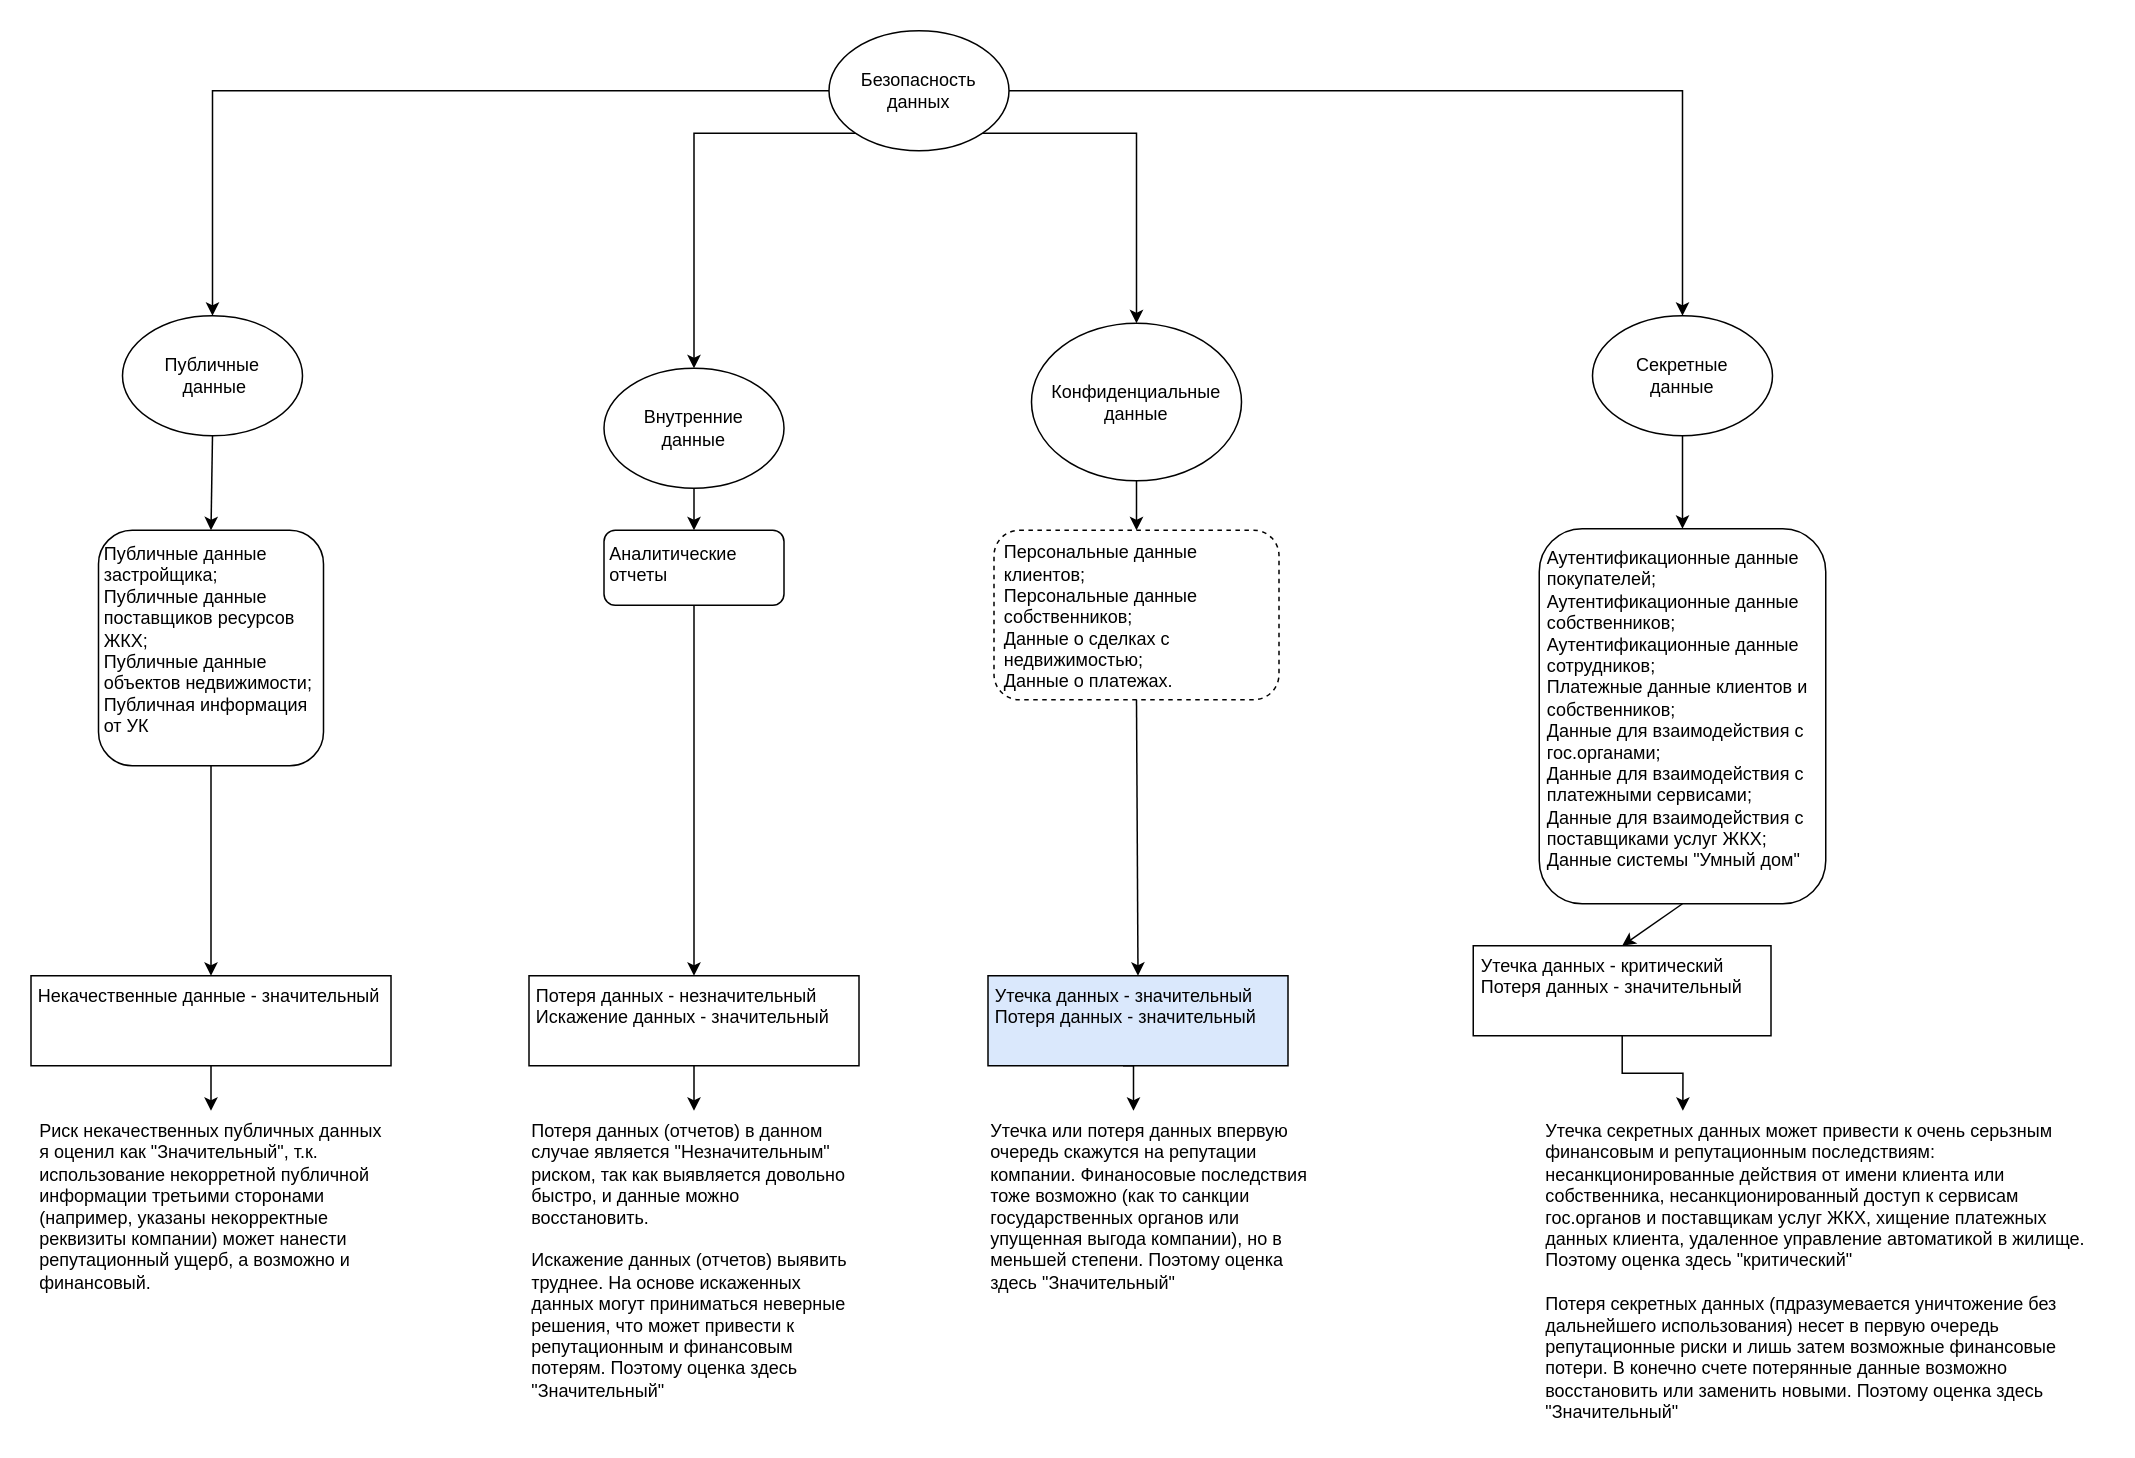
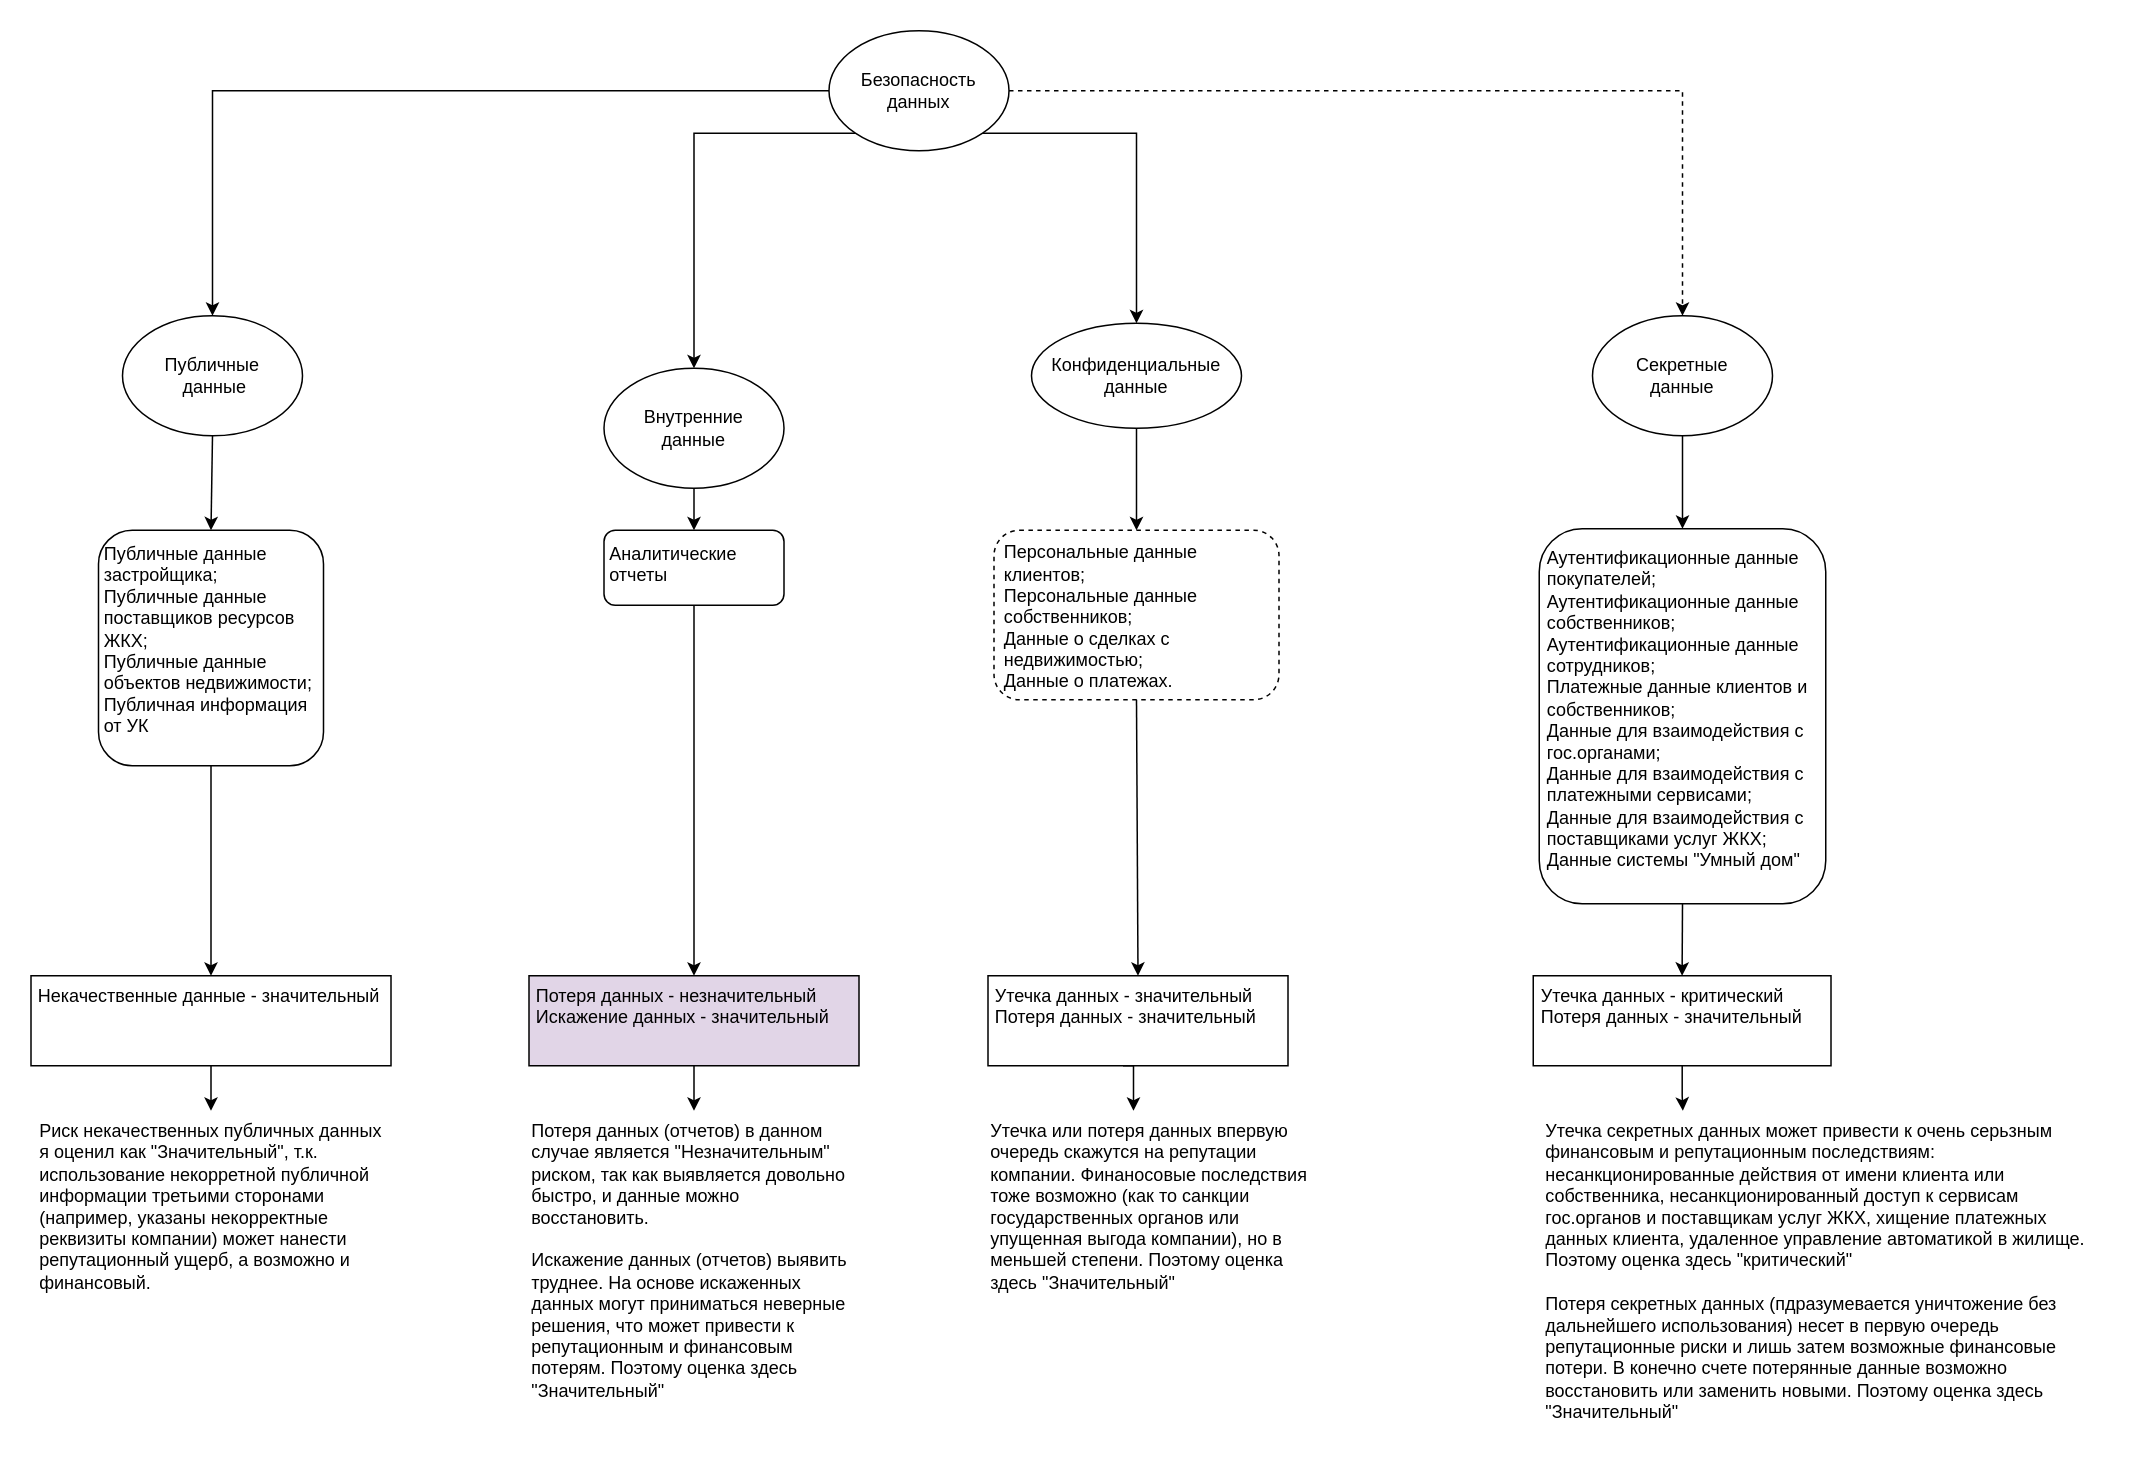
edge "Безопасность данных" -> "Секретные данные": style solid -> dashed
node "Конфиденциальные данные": size 210x158 -> 210x105
node "Утечка данных - критический Потеря данных - значительный": moved (1622, 991) -> (1682, 1021)
node "Потеря данных - незначительный Искажение данных - значительный": fillcolor #ffffff -> #e1d5e7
node "Утечка данных - значительный Потеря данных - значительный": fillcolor #dae8fc -> #ffffff
